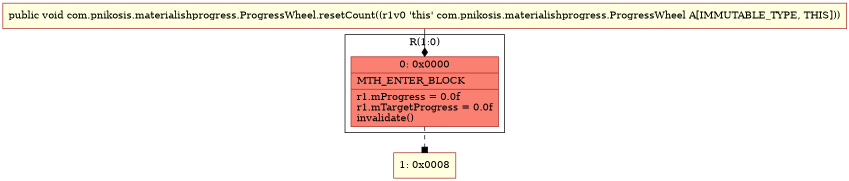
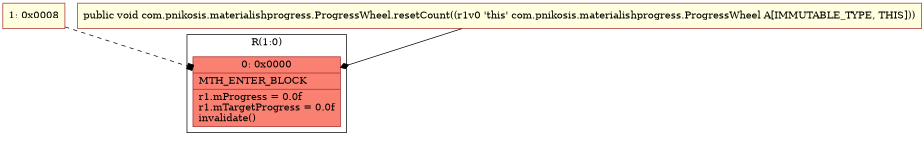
edge "0: 0x0000" -> "1: 0x0008": reversed
